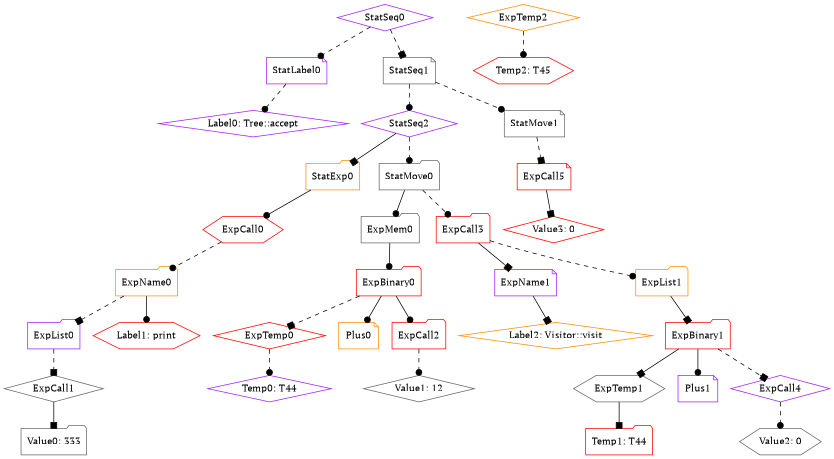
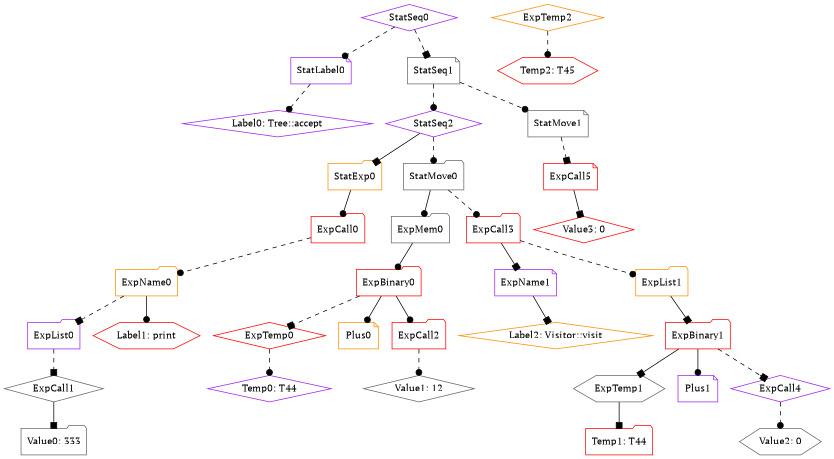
node "ExpCall0": shape hexagon -> folder
